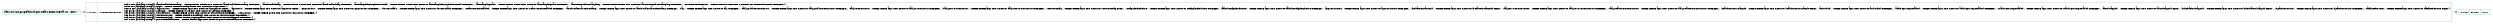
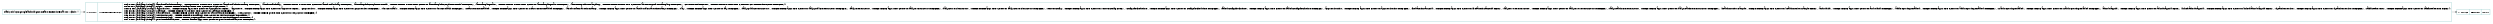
node "1: 0x00c8": text "BLOCK" -> "RETURN"
